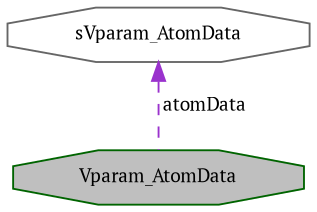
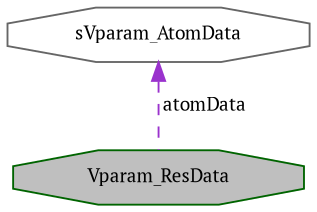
node "Vparam_AtomData": label "Vparam_AtomData" -> "Vparam_ResData"
